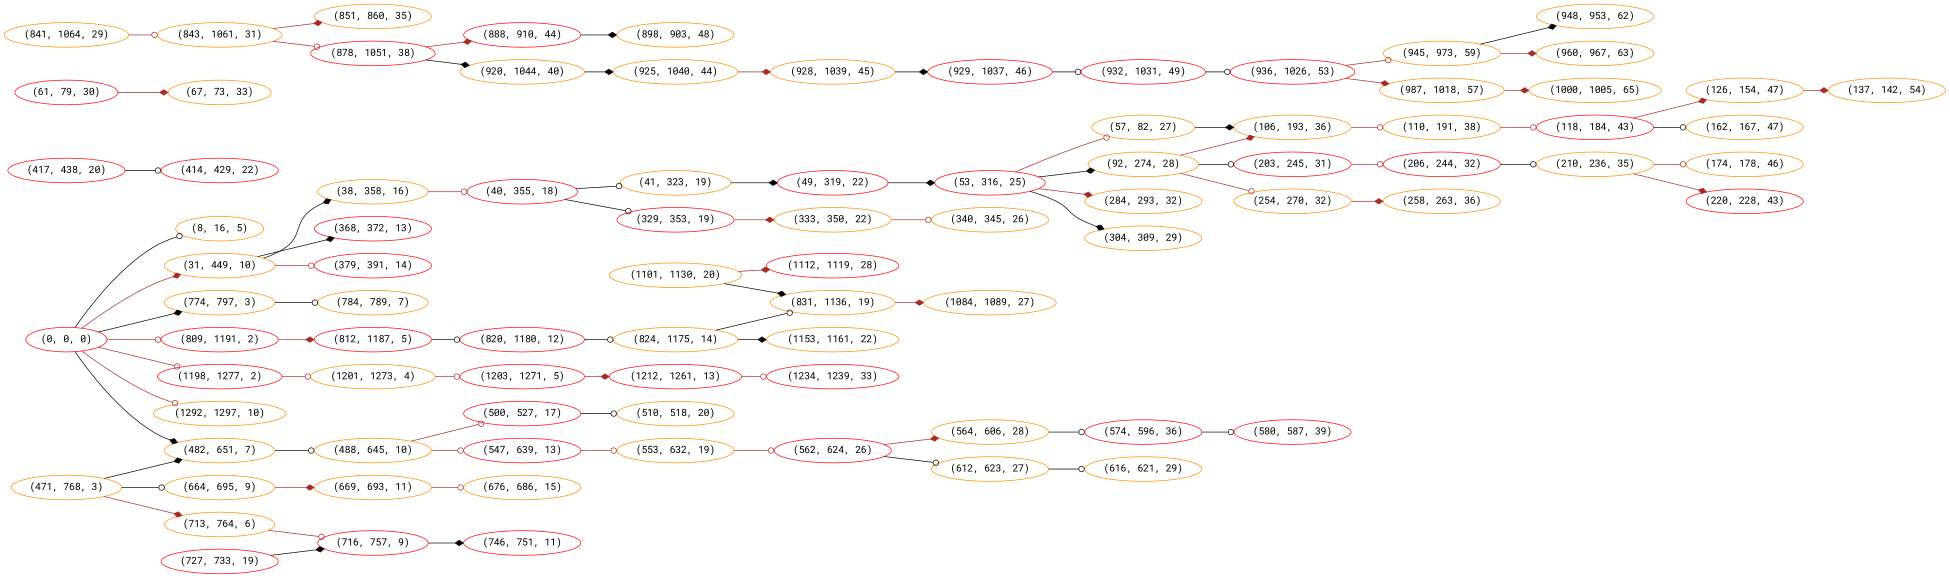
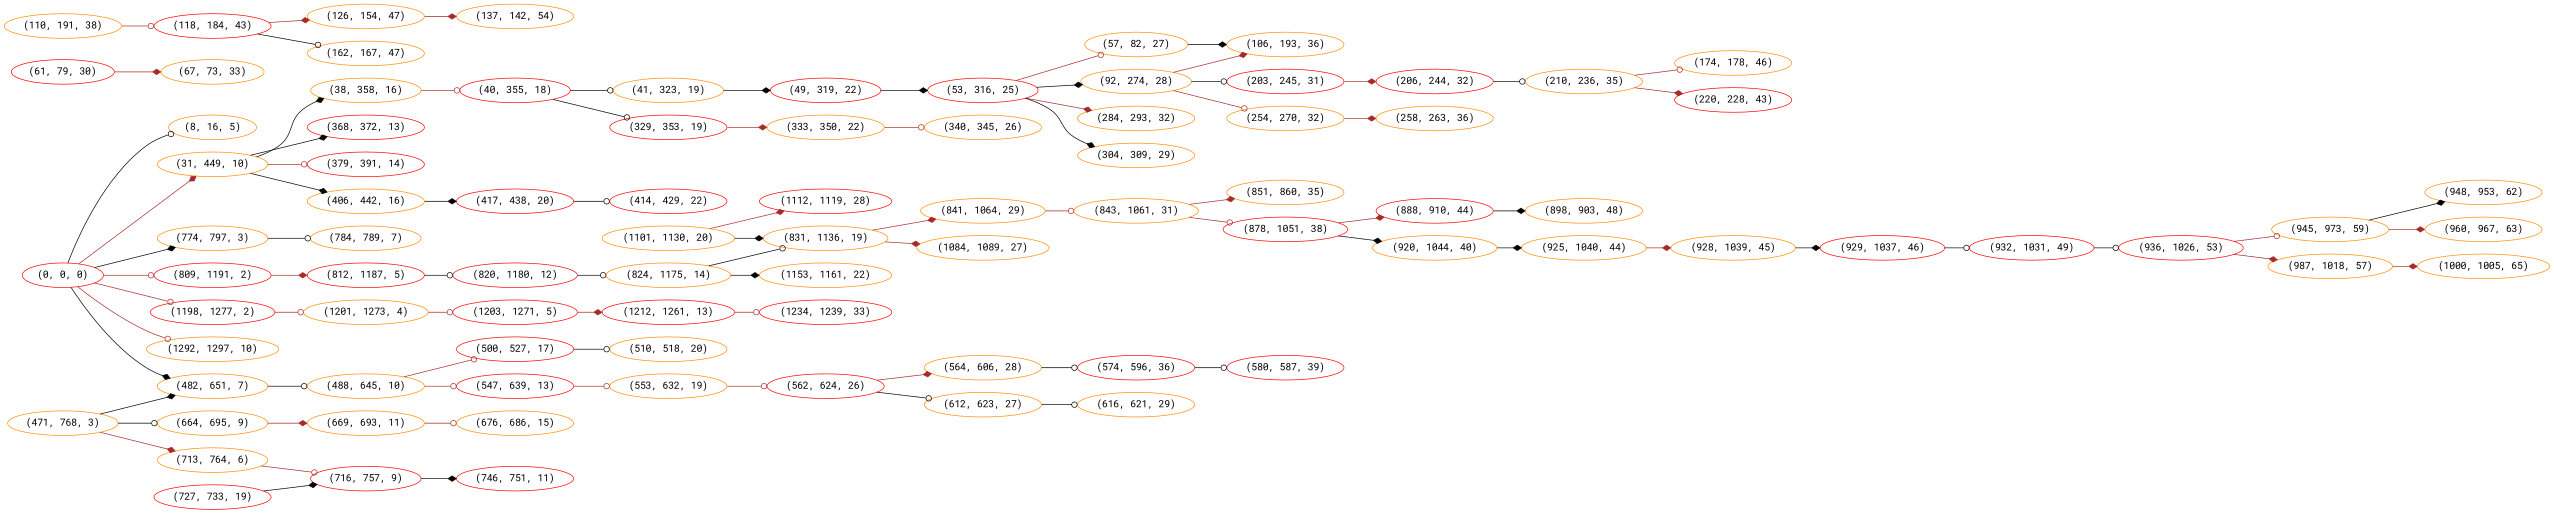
edge "(106, 193, 36)" -> "(110, 191, 38)": removed
edge "(203, 245, 31)" -> "(206, 244, 32)": arrowhead odot -> diamond
node "(406, 442, 16)": added
edge "(831, 1136, 19)" -> "(841, 1064, 29)": added
